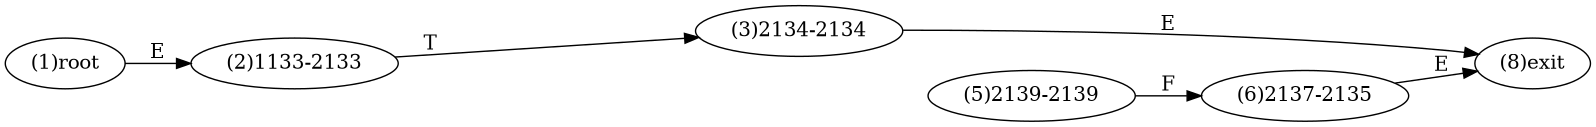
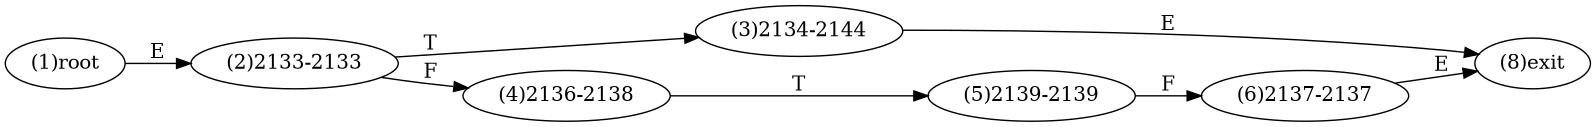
node "(3)2134-2134": label "(3)2134-2134" -> "(3)2134-2144"
node "(2)1133-2133": label "(2)1133-2133" -> "(2)2133-2133"
node "(4)2136-2138": added
node "(6)2137-2135": label "(6)2137-2135" -> "(6)2137-2137"
